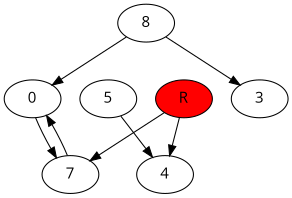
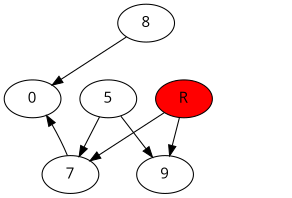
node "3": removed
edge "0" -> "7": now "5" -> "7"
node "4": label "4" -> "9"
